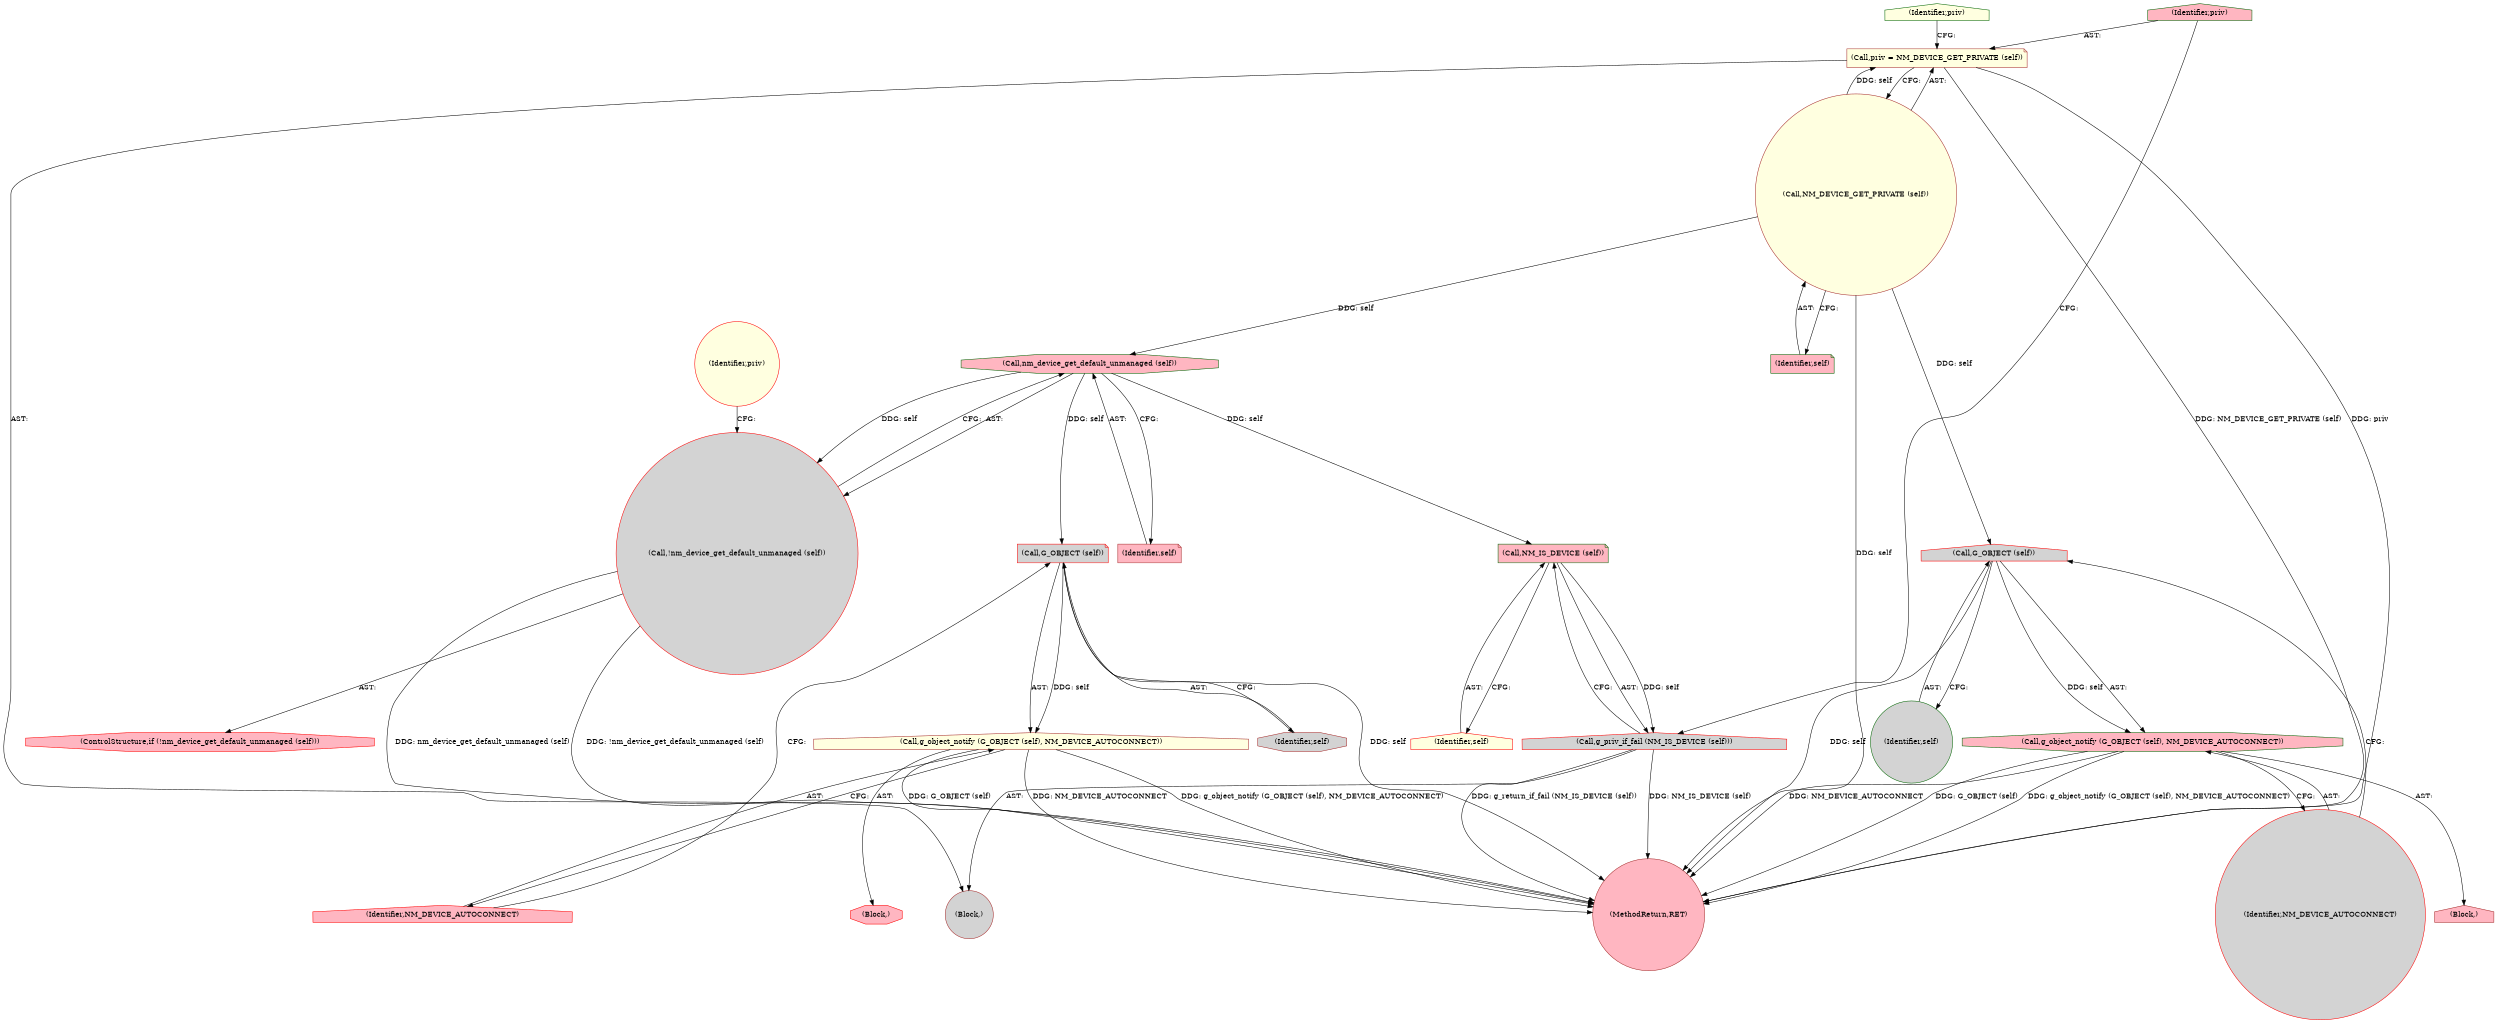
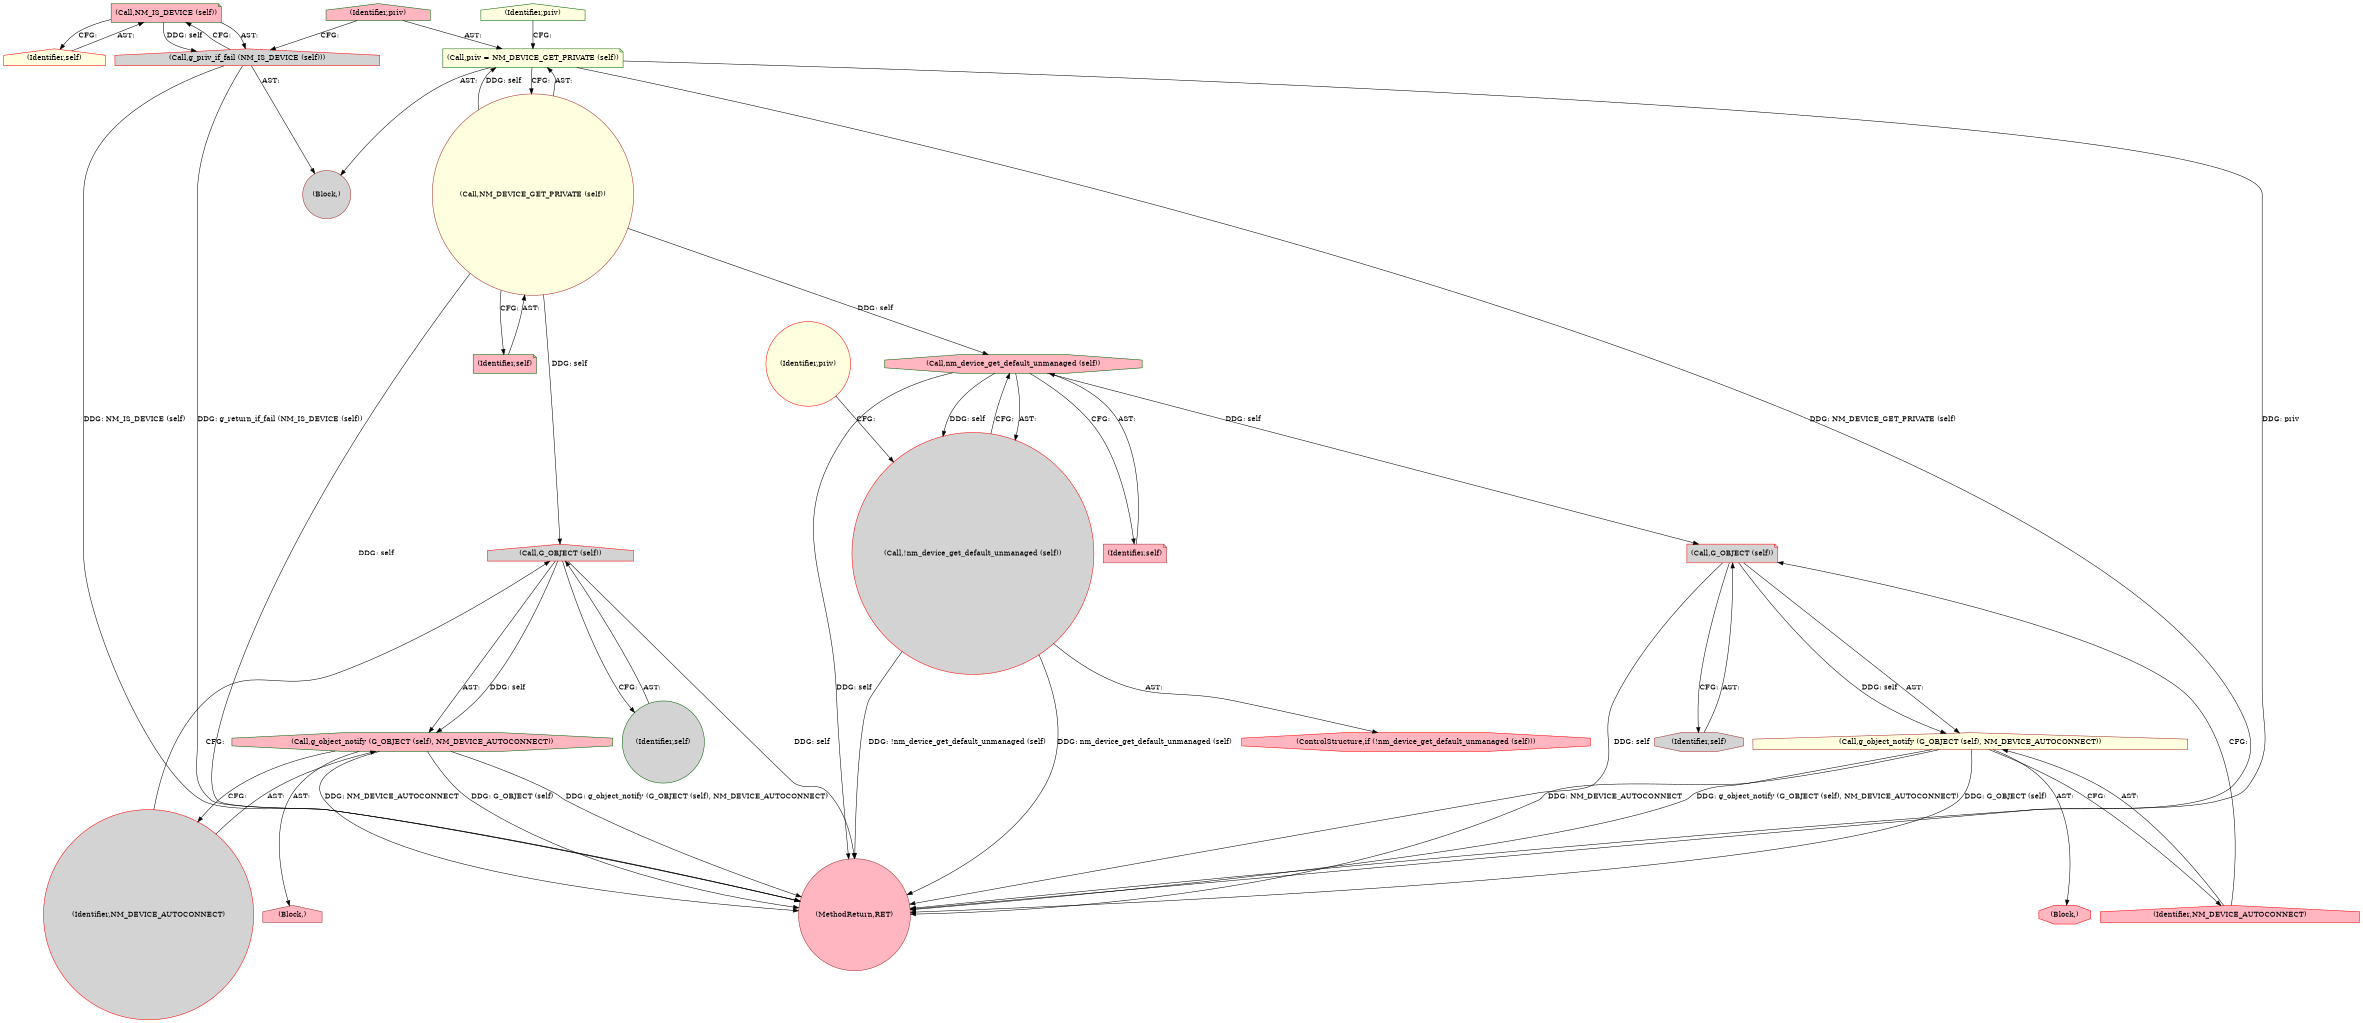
node "(Call,priv = NM_DEVICE_GET_PRIVATE (self))": color brown -> darkgreen
edge "(Call,nm_device_get_default_unmanaged (self))" -> "(Call,NM_IS_DEVICE (self))": now "(Call,nm_device_get_default_unmanaged (self))" -> "(MethodReturn,RET)"
